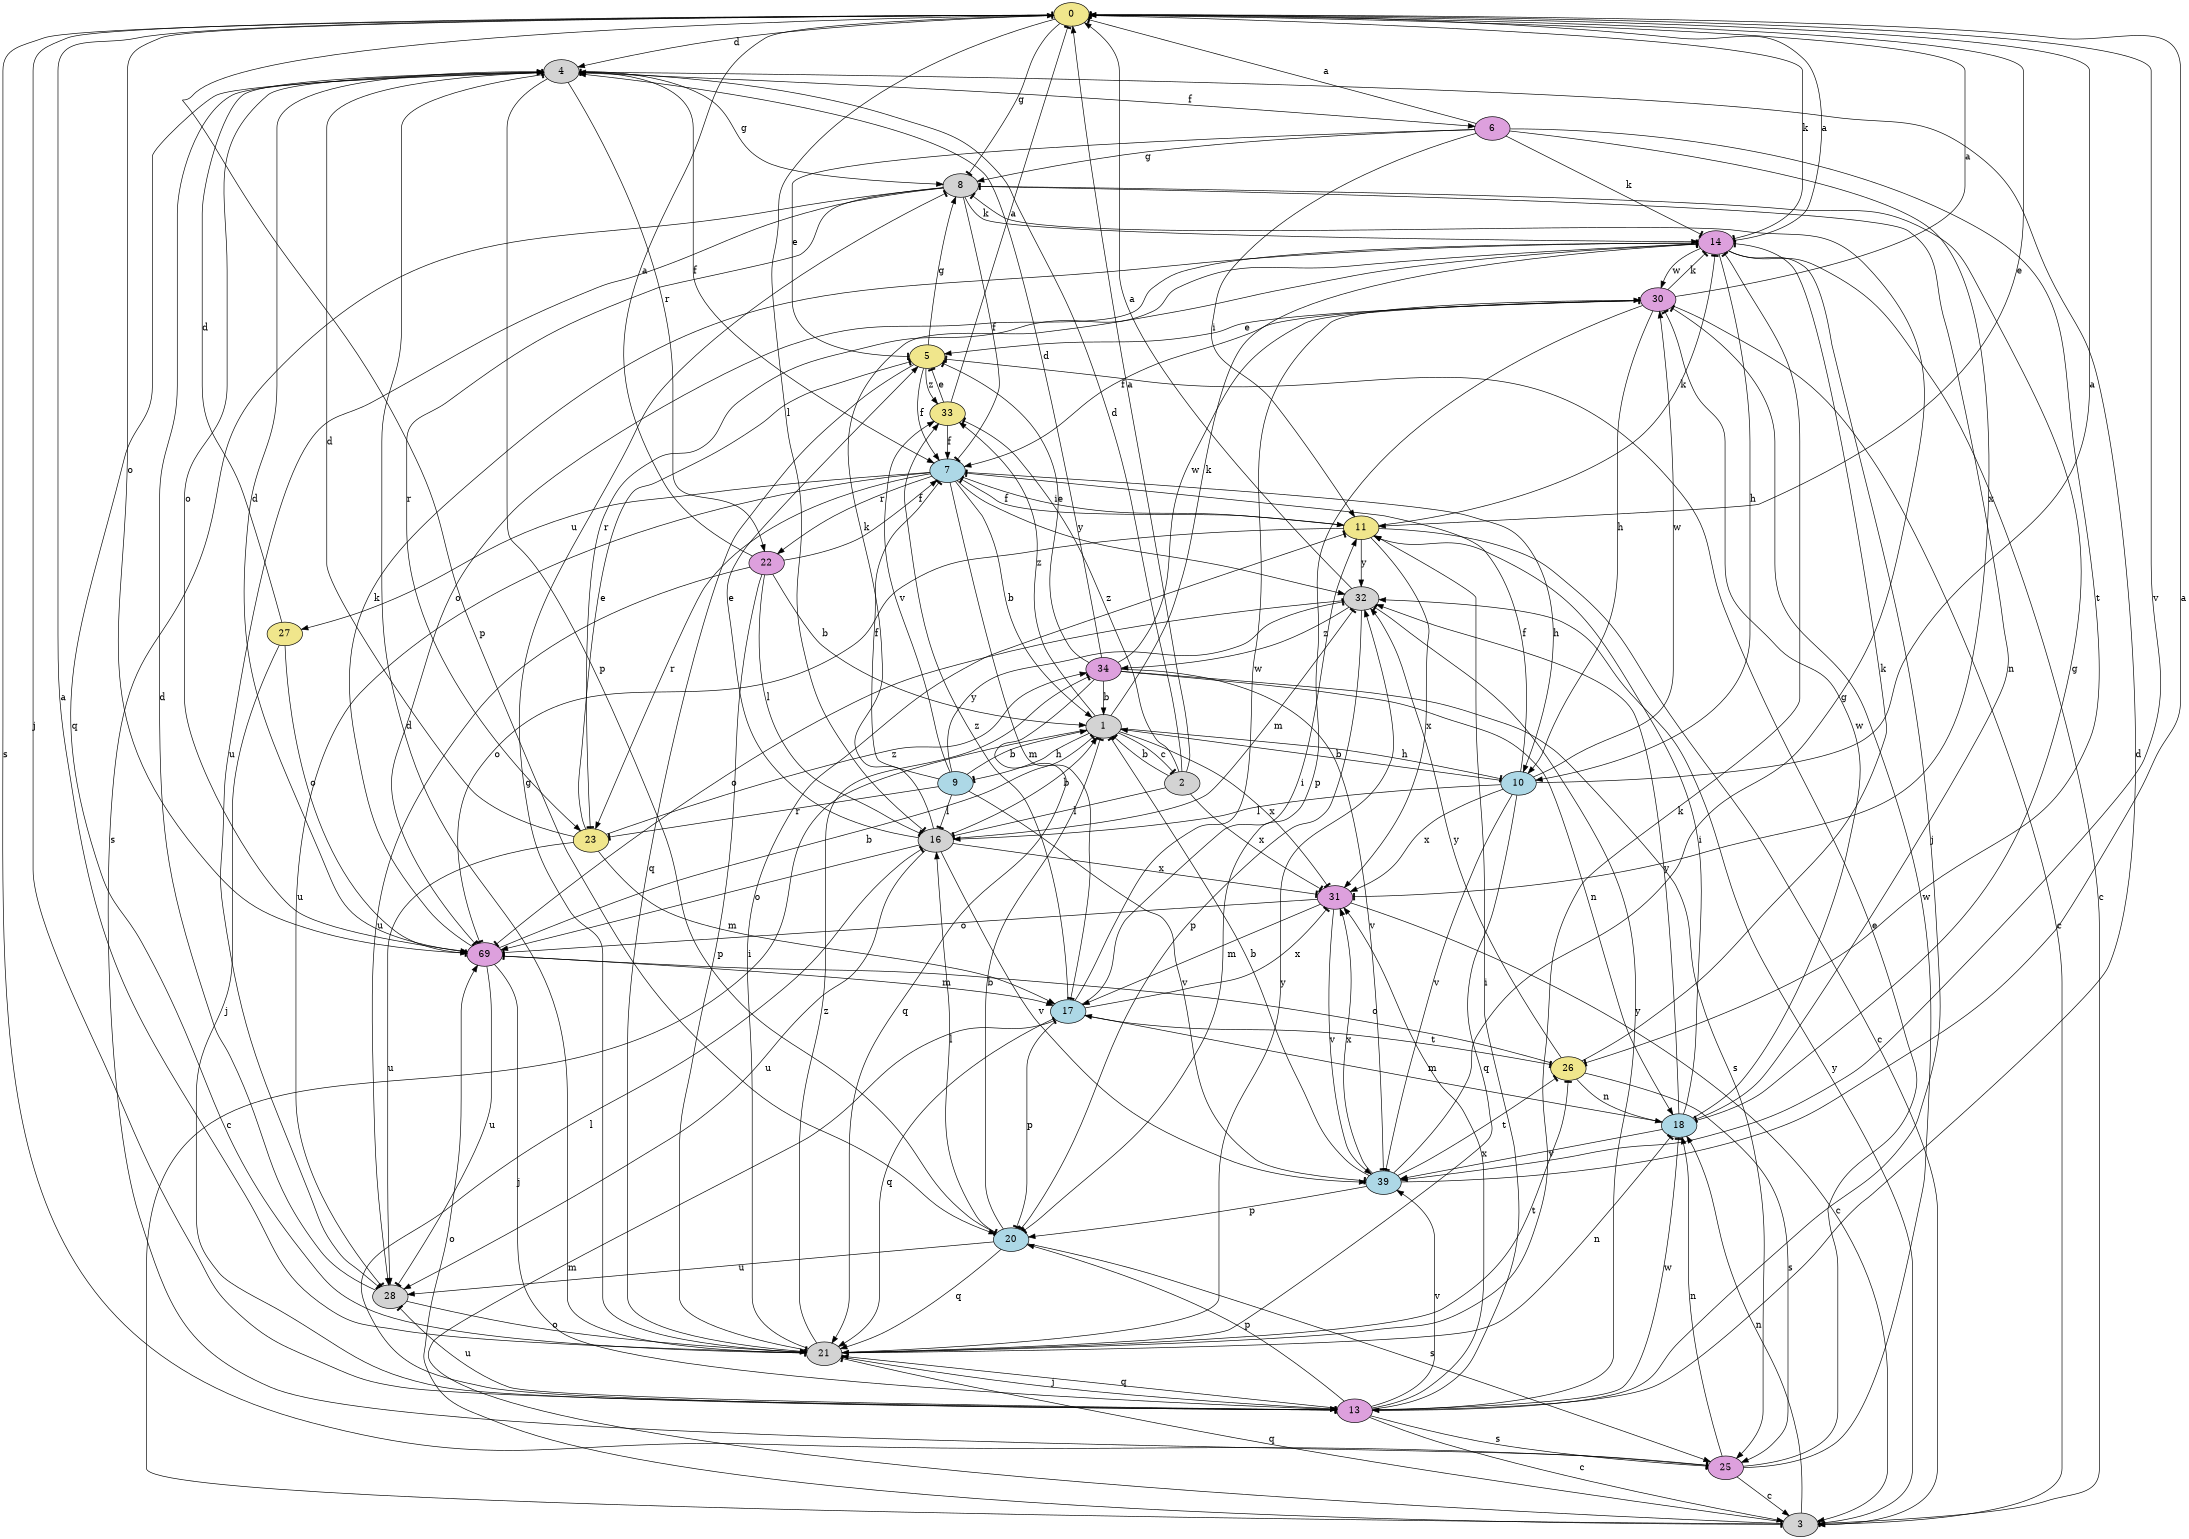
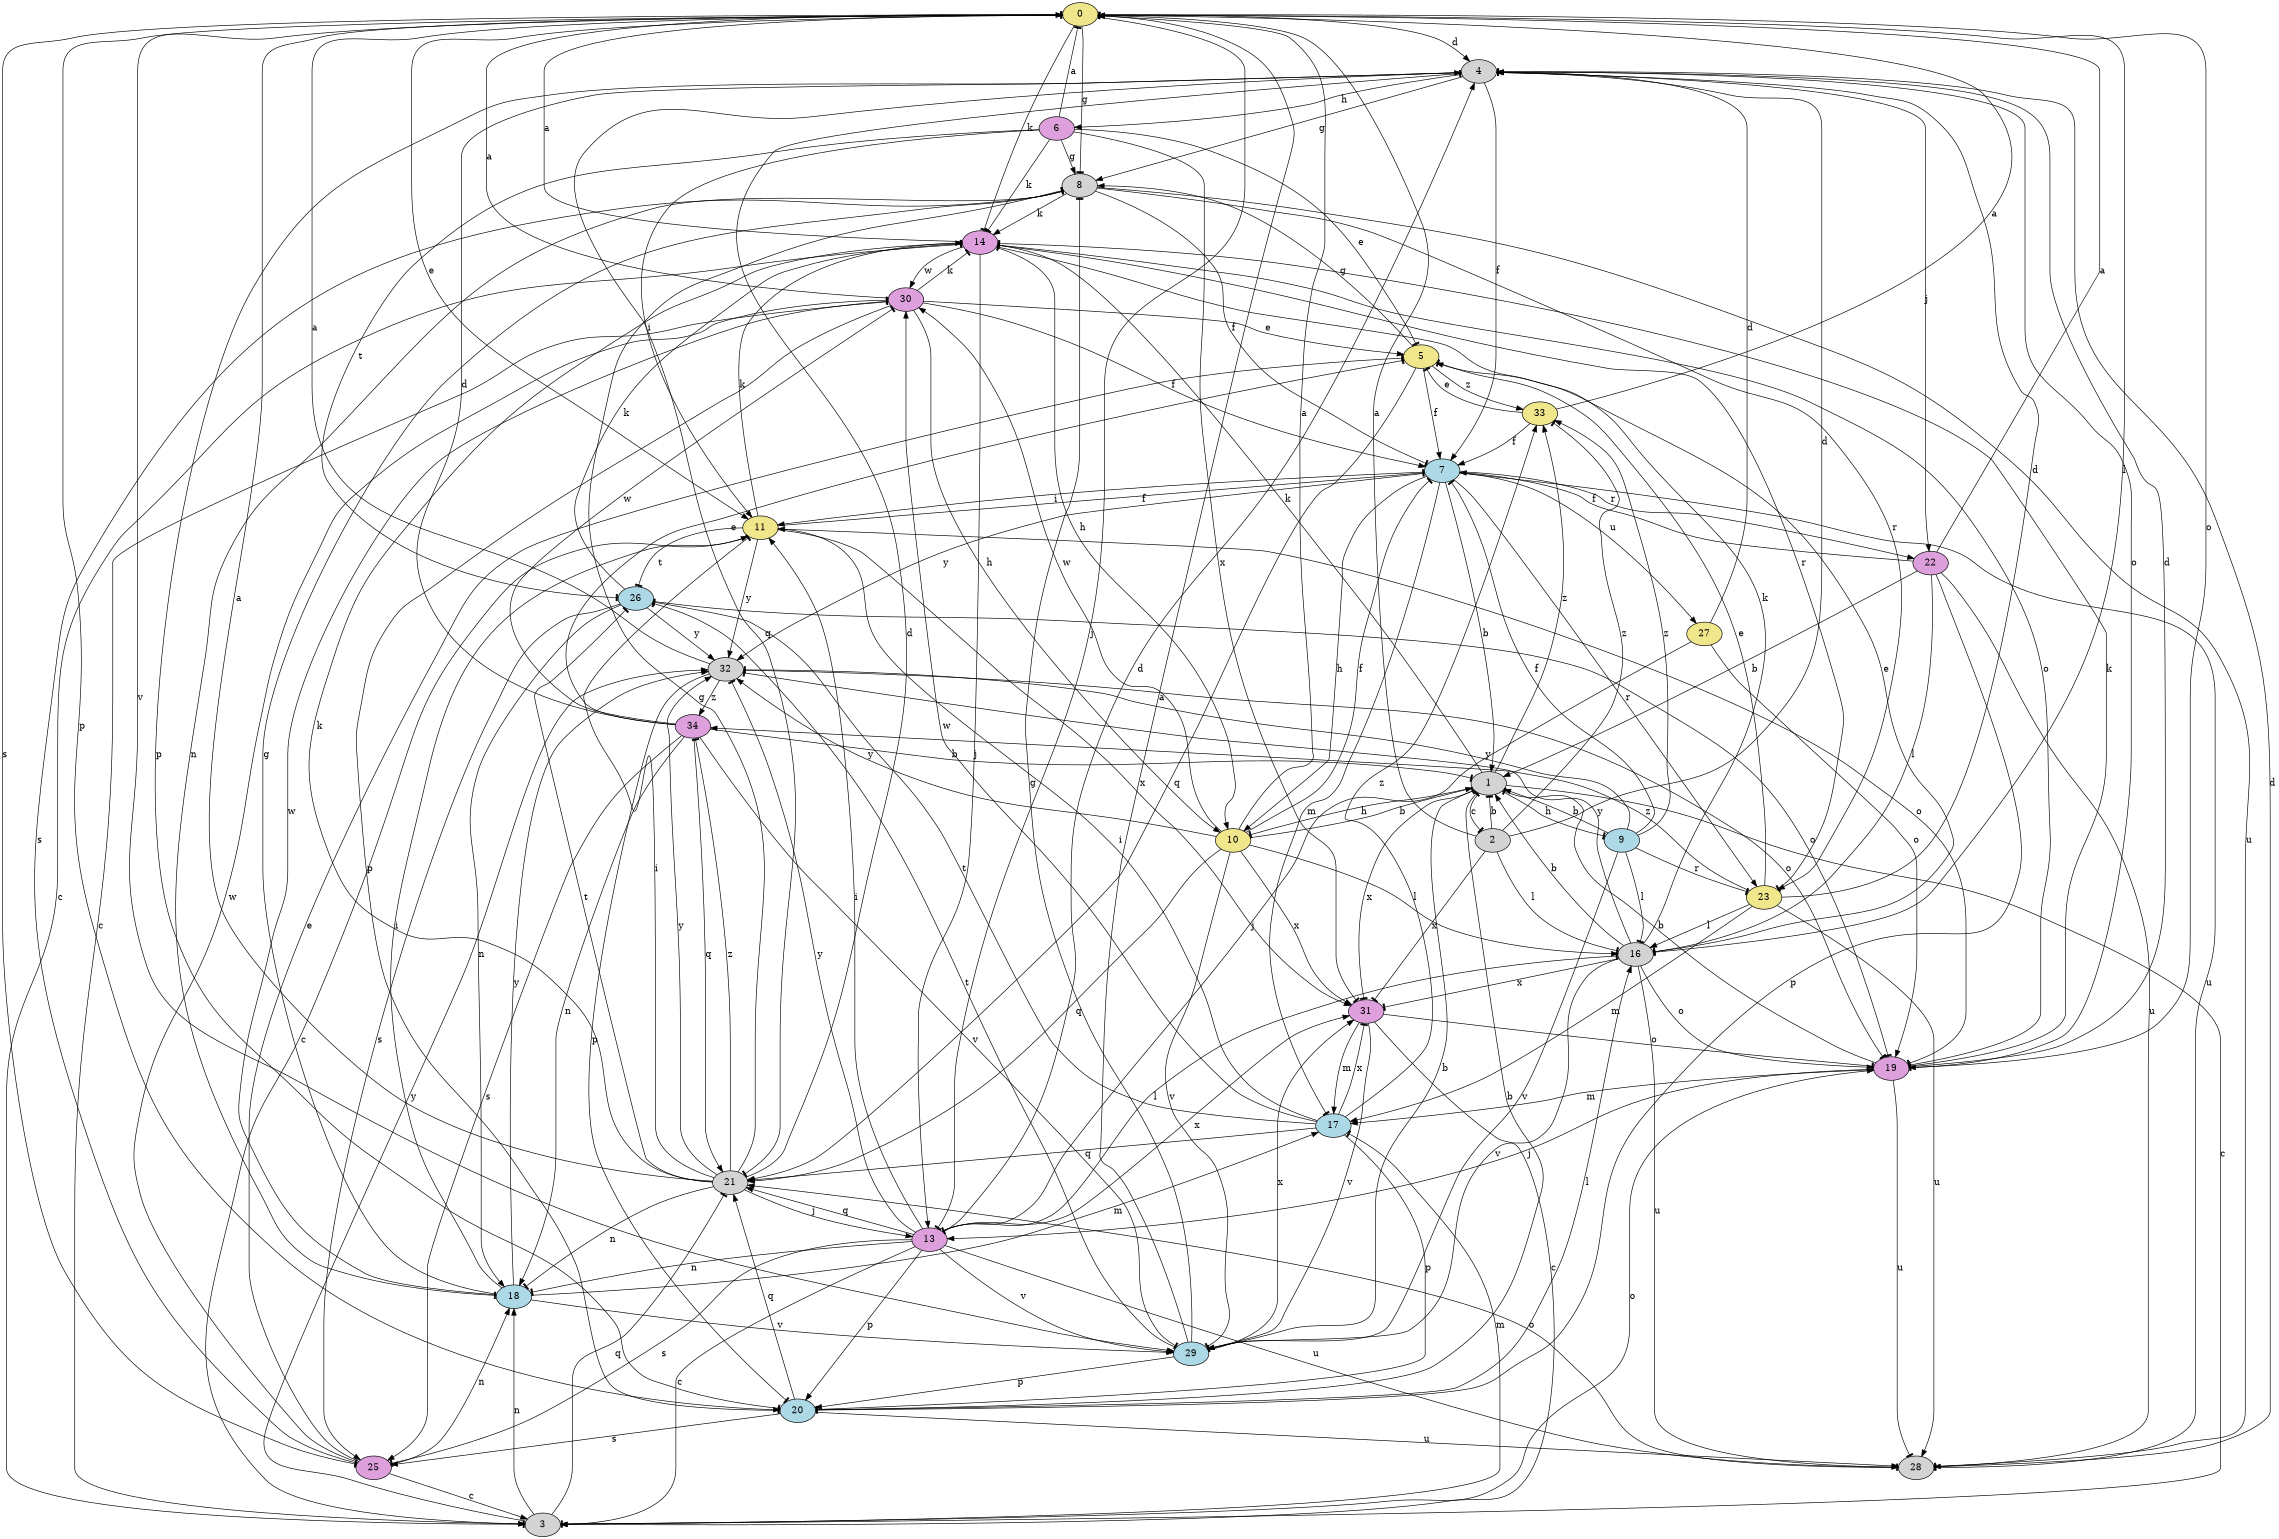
edge "4" -> "6": label "f" -> "h"
edge "4" -> "22": label "r" -> "j"
edge "11" -> "14": arrowhead tee -> normal
edge "11" -> "26": added, label "t"
edge "9" -> "33": label "v" -> "z"
edge "34" -> "1": arrowhead normal -> tee
edge "16" -> "32": label "m" -> "y"
node "10": fillcolor lightblue -> khaki
edge "10" -> "32": added, label "y"
edge "23" -> "16": added, label "l"
node "69": label "69" -> "19"
edge "22" -> "21": now "22" -> "20"
node "26": fillcolor khaki -> lightblue
node "39": label "39" -> "29"
edge "13" -> "18": label "w" -> "n"
